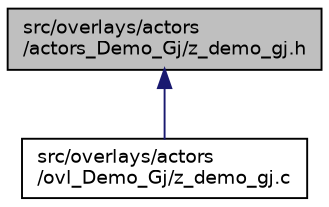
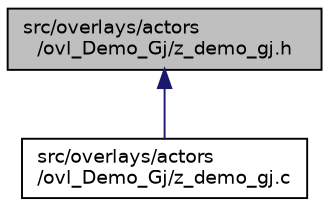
node "src/overlays/actors /actors_Demo_Gj/z_demo_gj.h": label "src/overlays/actors /actors_Demo_Gj/z_demo_gj.h" -> "src/overlays/actors /ovl_Demo_Gj/z_demo_gj.h"
